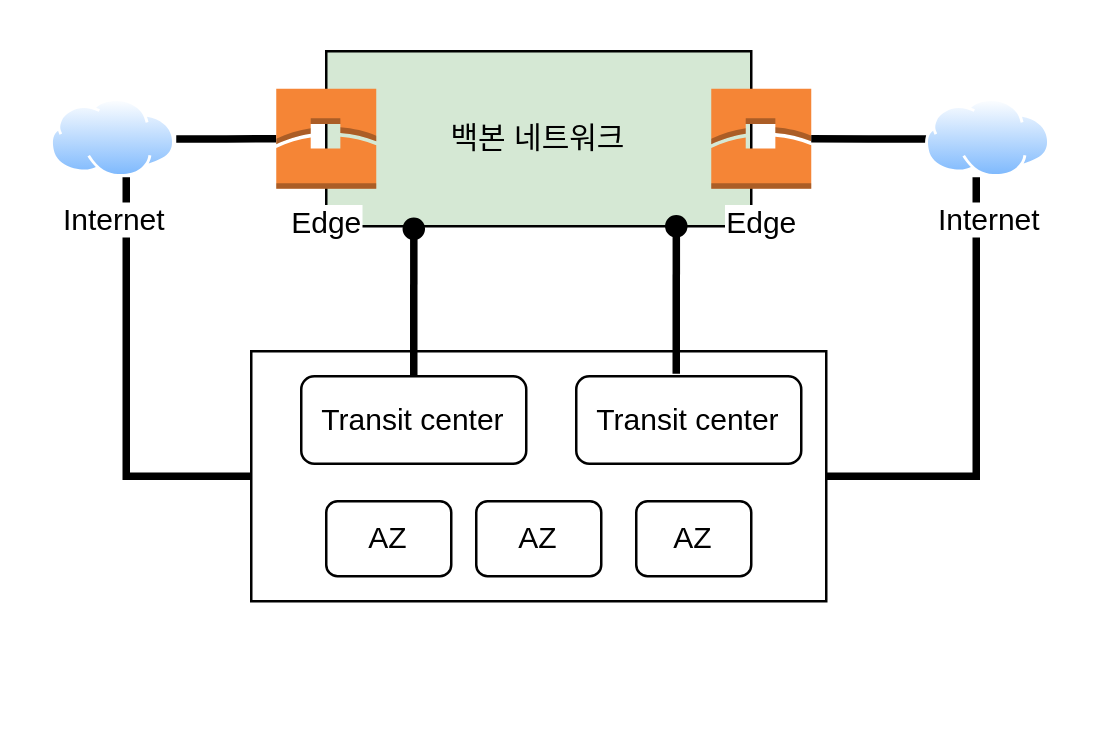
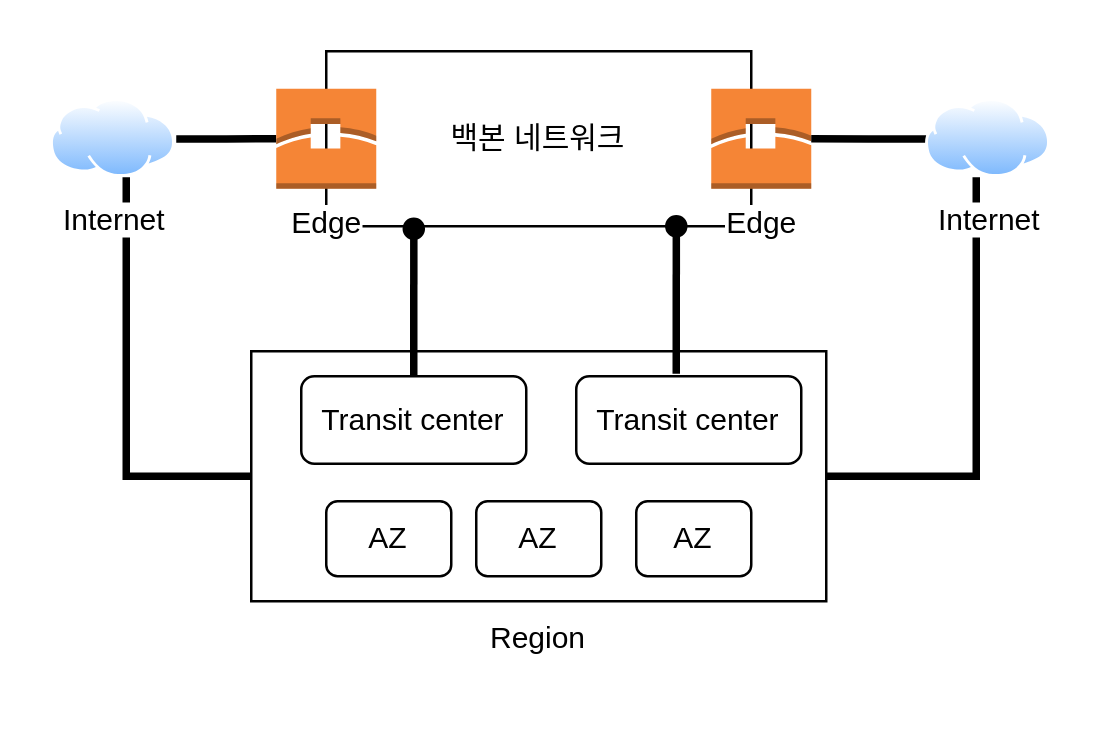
node "백본 네트워크": fillcolor #d5e8d4 -> #ffffff
node "Region": added
